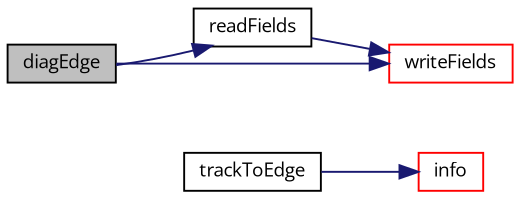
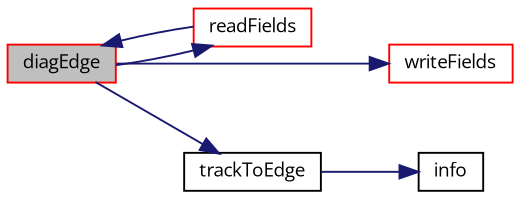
node "readFields": color black -> red
edge "readFields" -> "writeFields": now "readFields" -> "diagEdge"
node "diagEdge": color black -> red
edge "diagEdge" -> "trackToEdge": added
node "info": color red -> black
